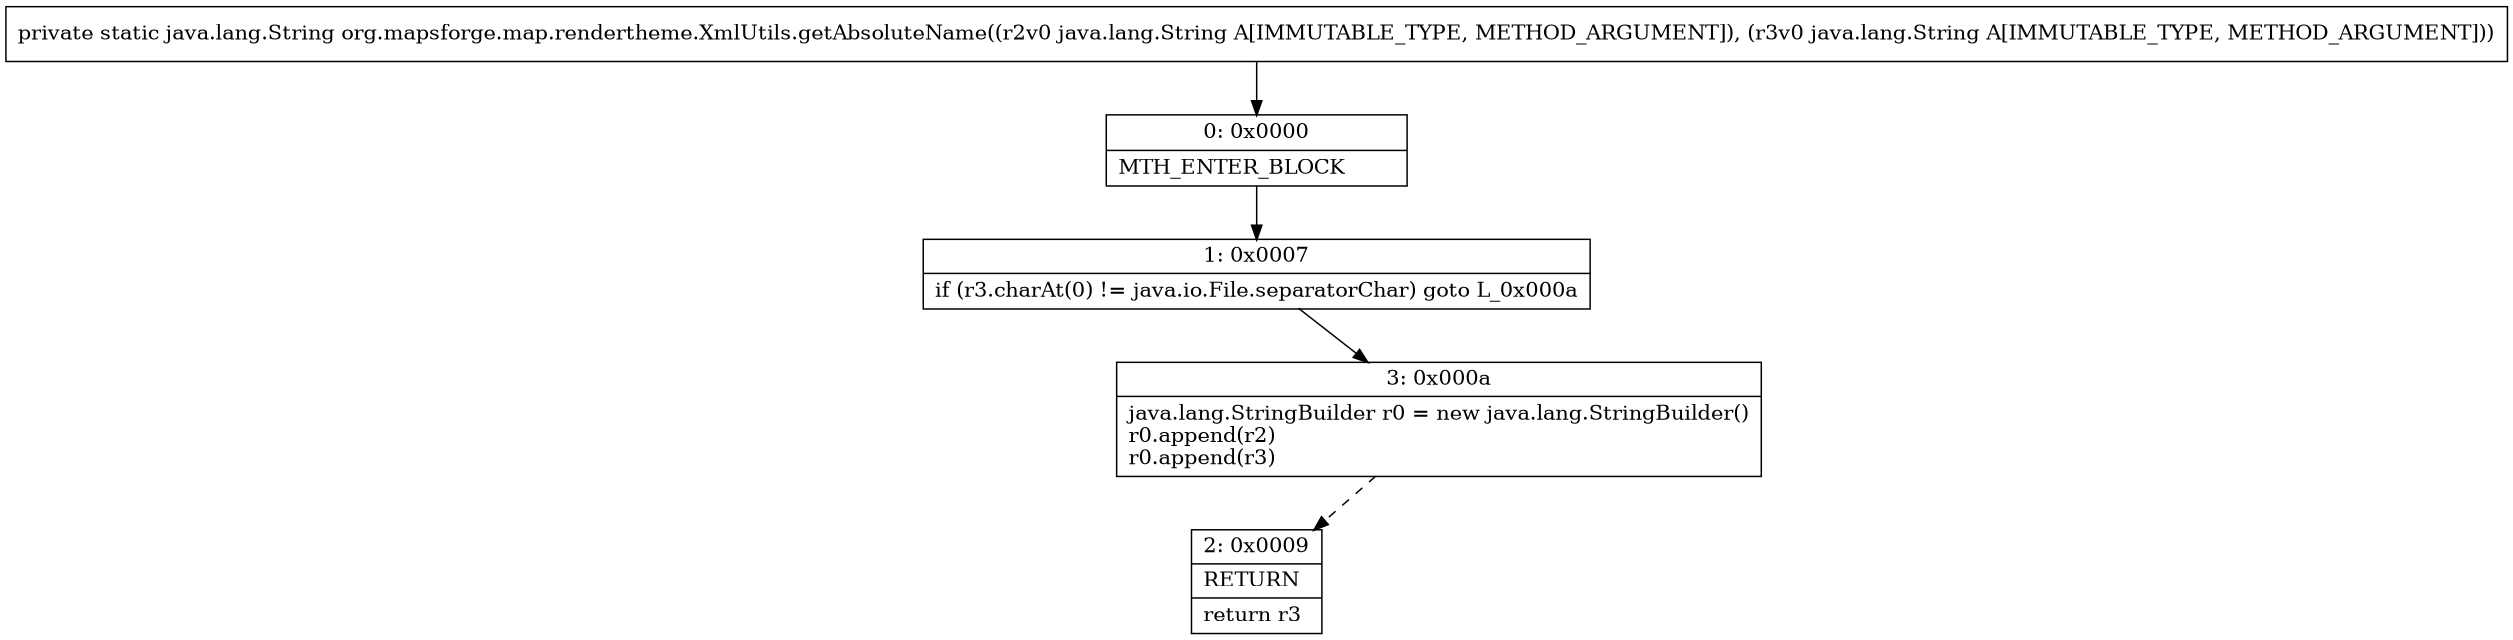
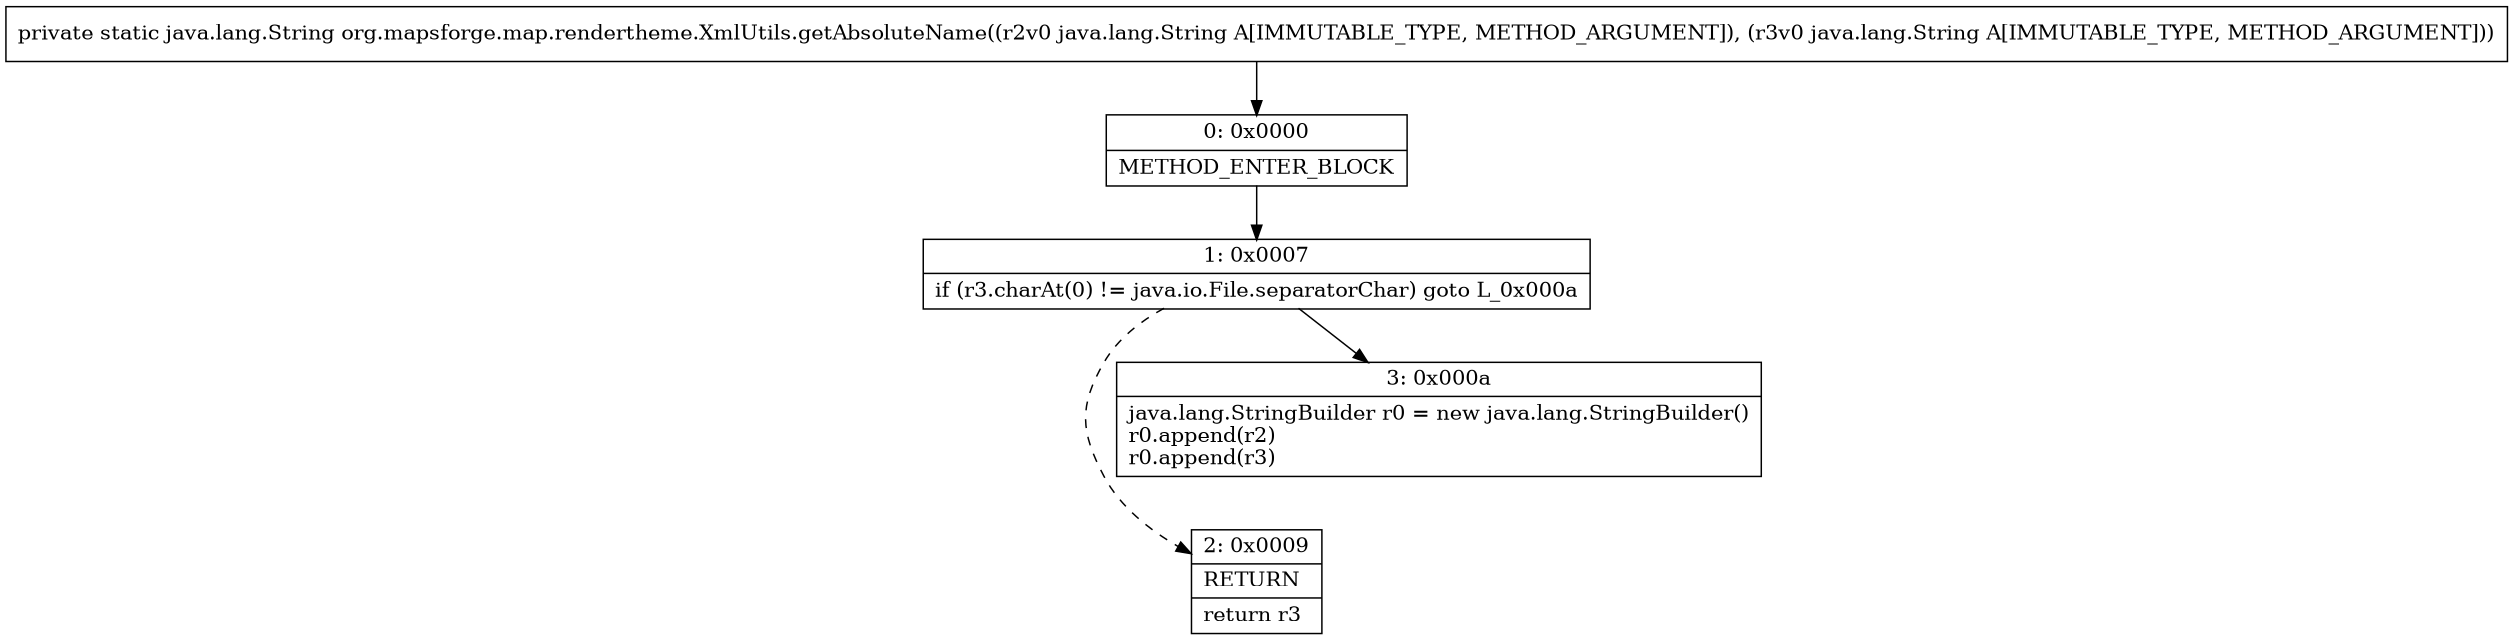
node "0: 0x0000": text "MTH_ENTER_BLOCK" -> "METHOD_ENTER_BLOCK"
edge "3: 0x000a" -> "2: 0x0009": now "1: 0x0007" -> "2: 0x0009"
